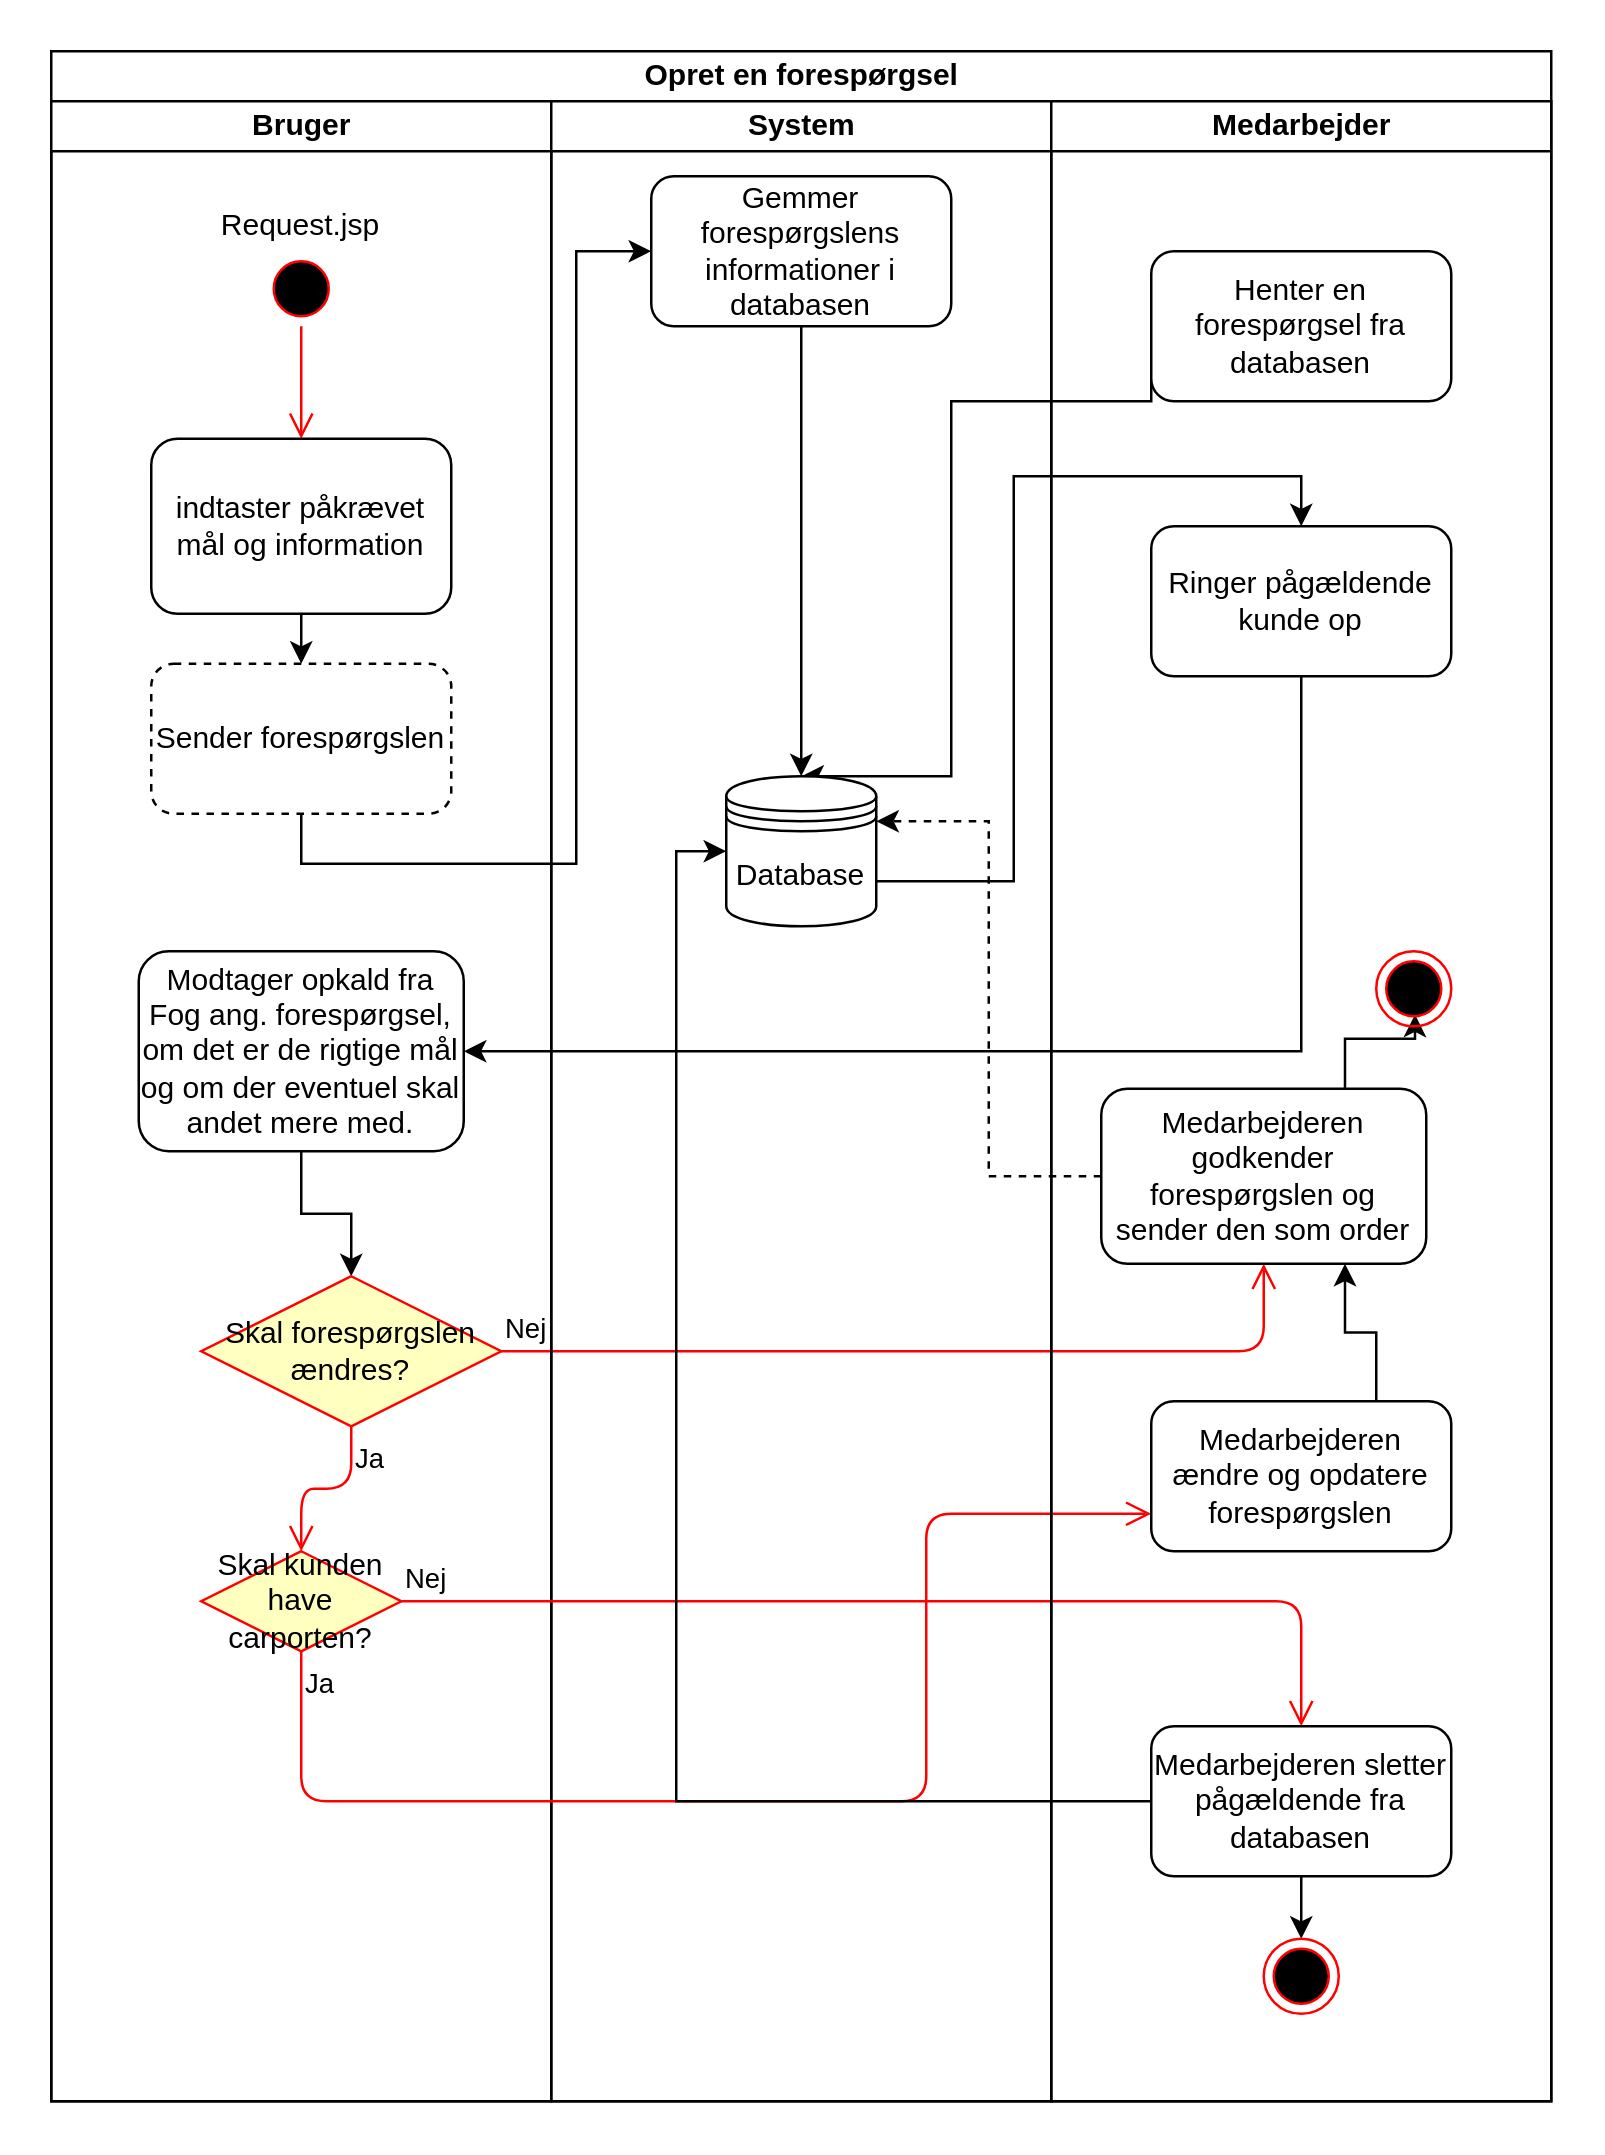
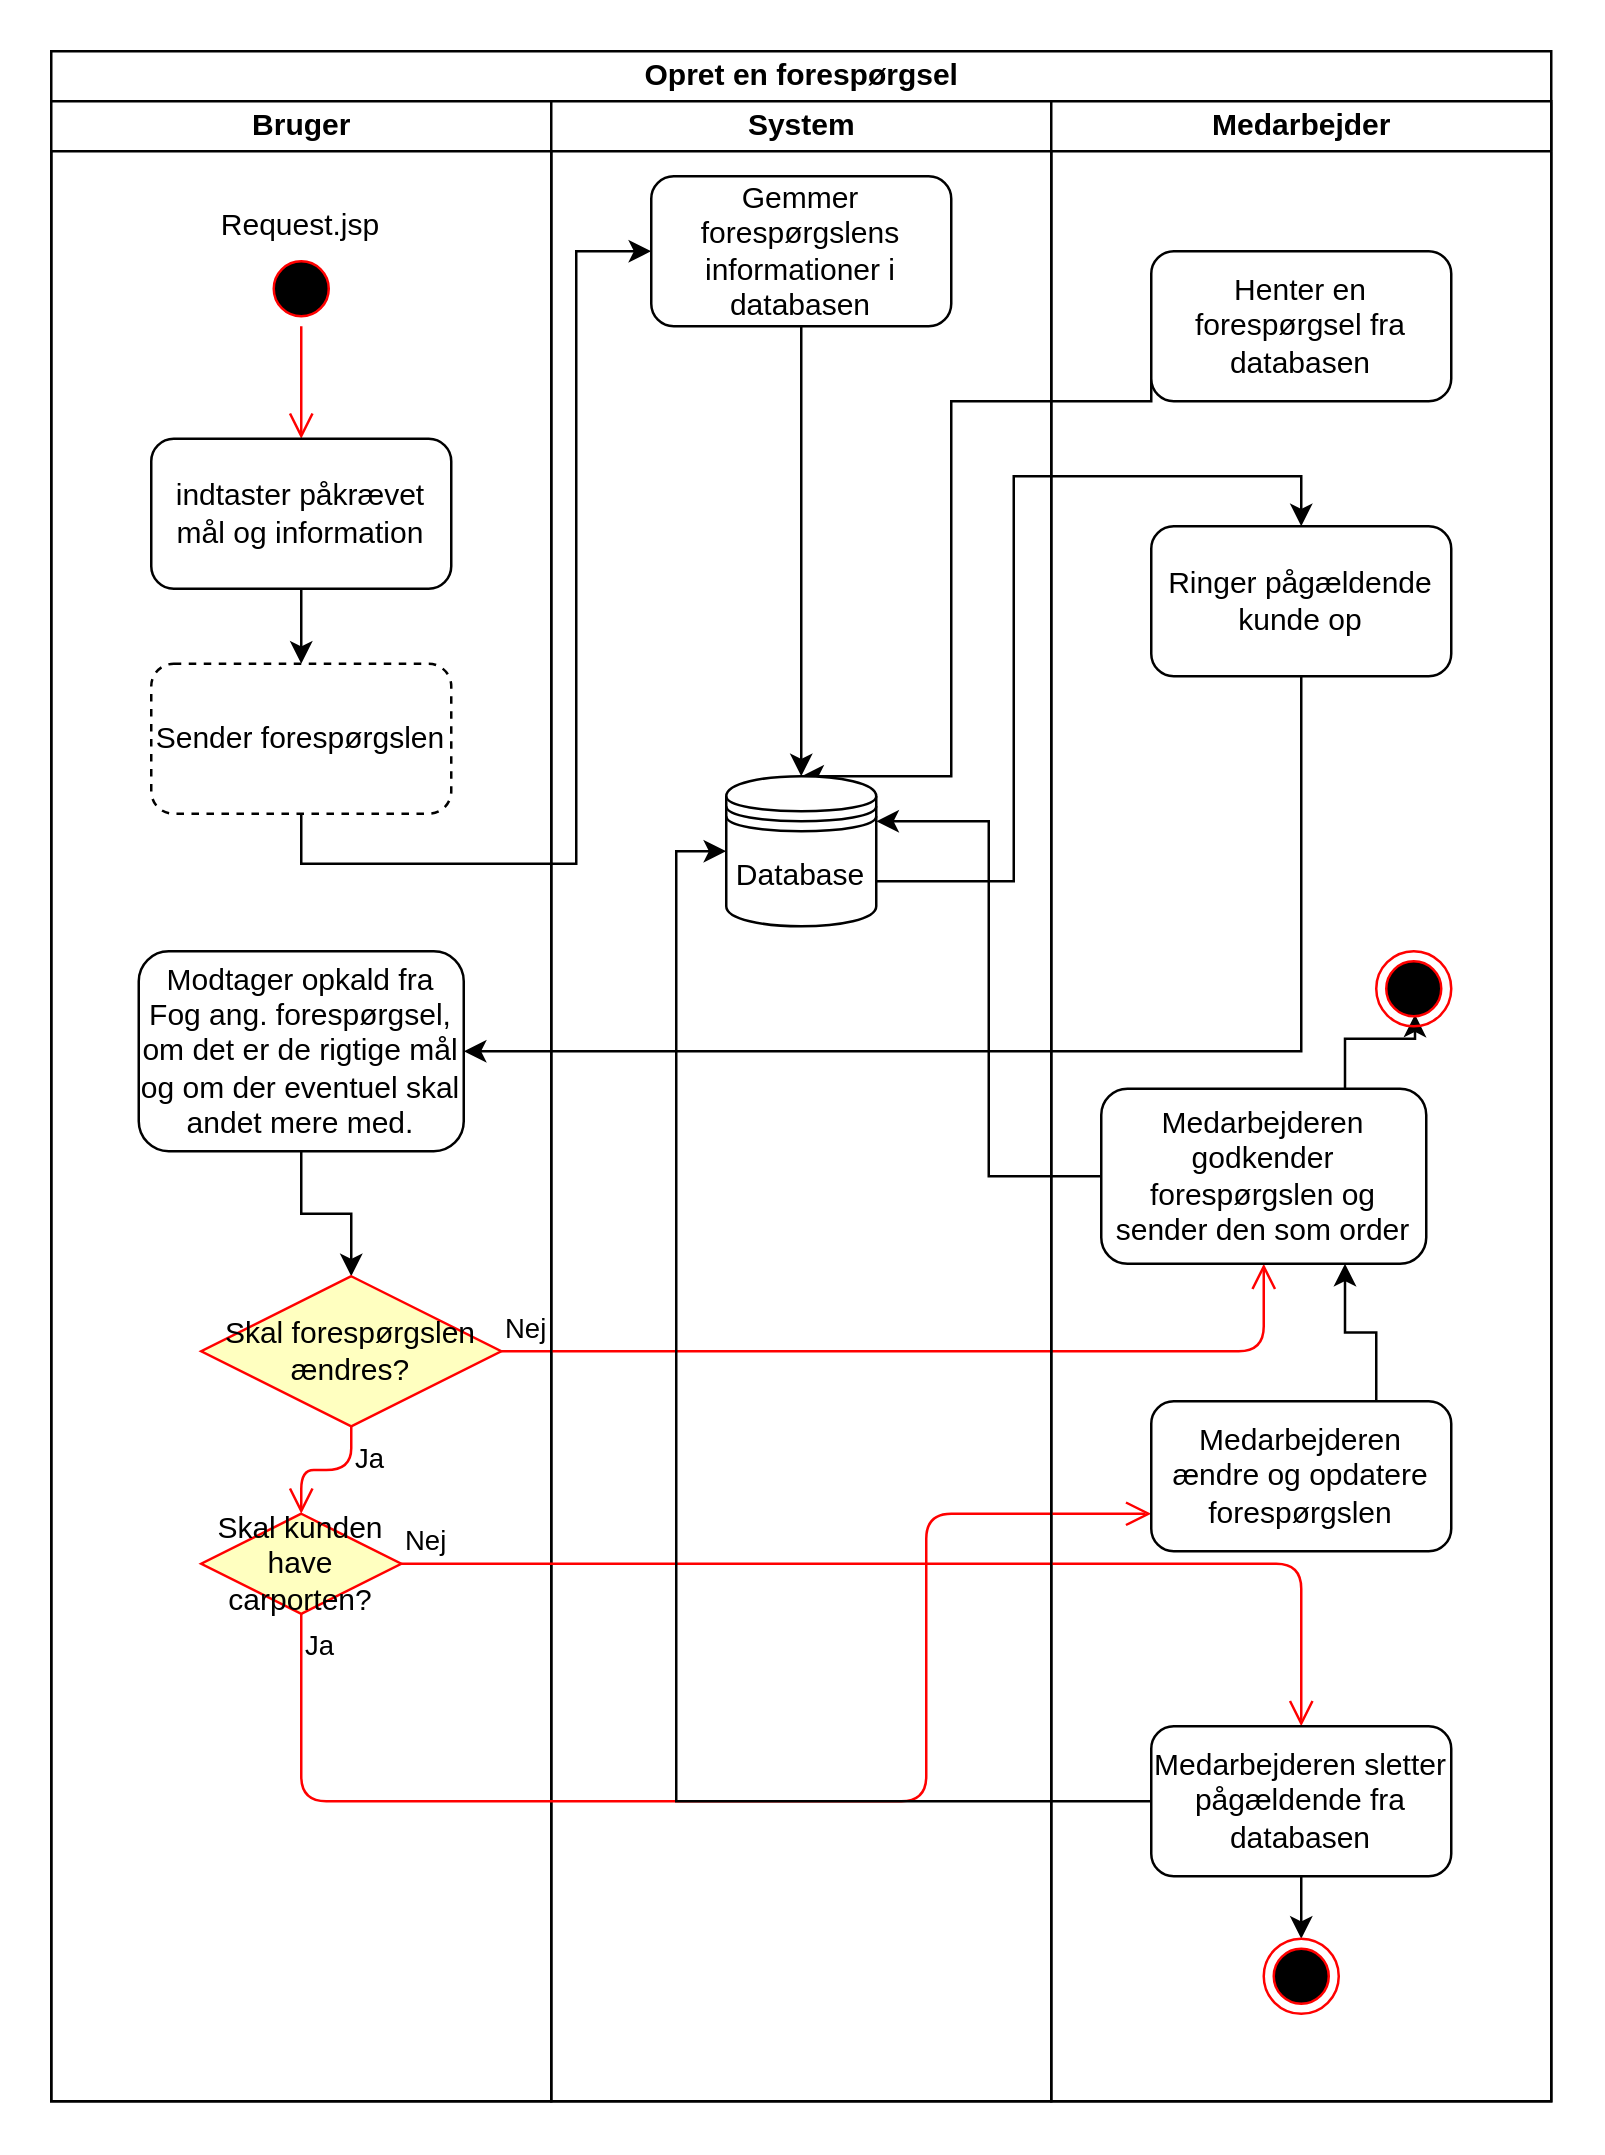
node "indtaster påkrævet mål og information": size 300x175 -> 300x150
edge "Medarbejderen godkender forespørgslen og sender den som order" -> "Database": style dashed -> solid
node "Skal kunden have carporten?": moved (301, 1601) -> (301, 1564)
